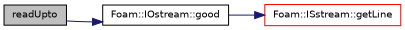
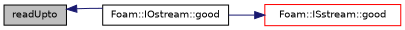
node "Foam::ISstream::getLine": label "Foam::ISstream::getLine" -> "Foam::ISstream::good"
edge "readUpto" -> "Foam::IOstream::good": reversed
